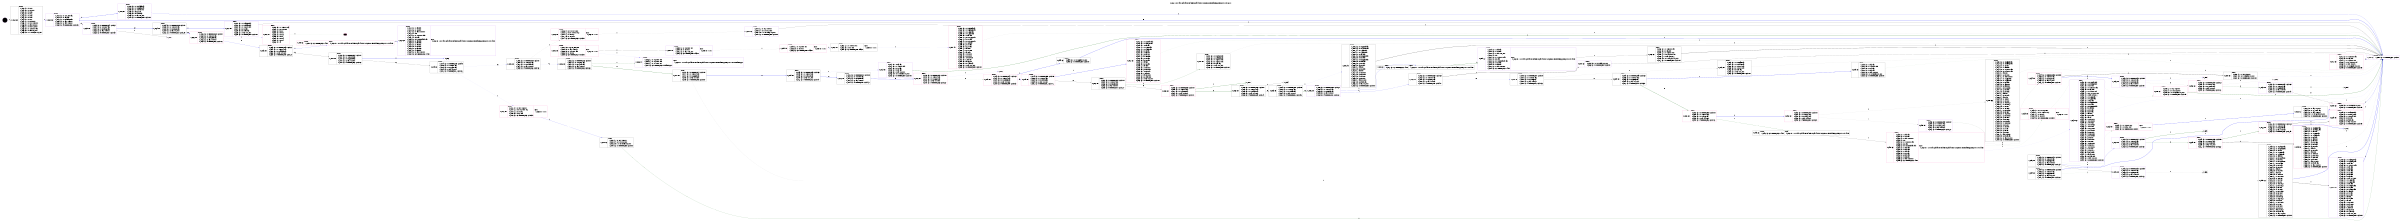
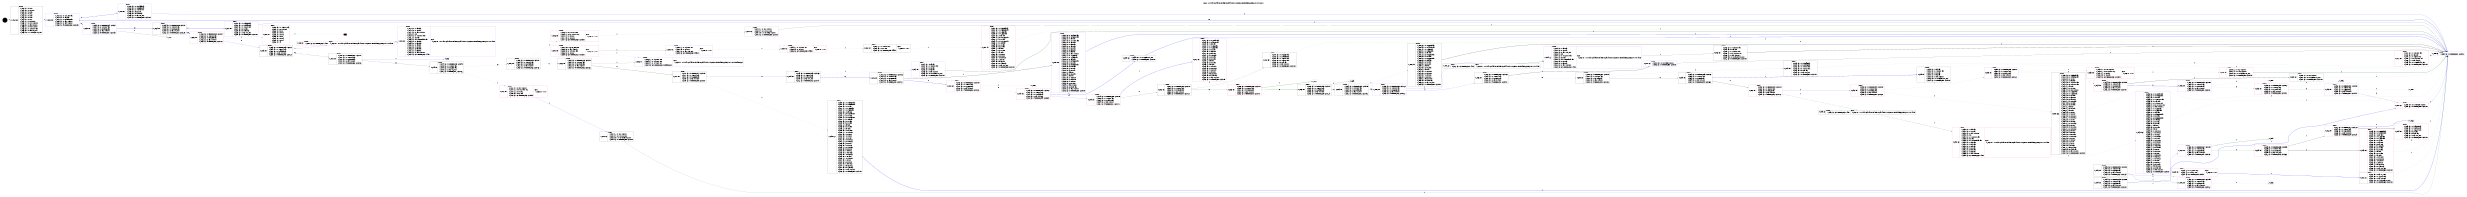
edge "0x401ef8 [147]" -> "0x401f8b [112]": now "0x4017aa [28]" -> "0x401f8b [112]"
